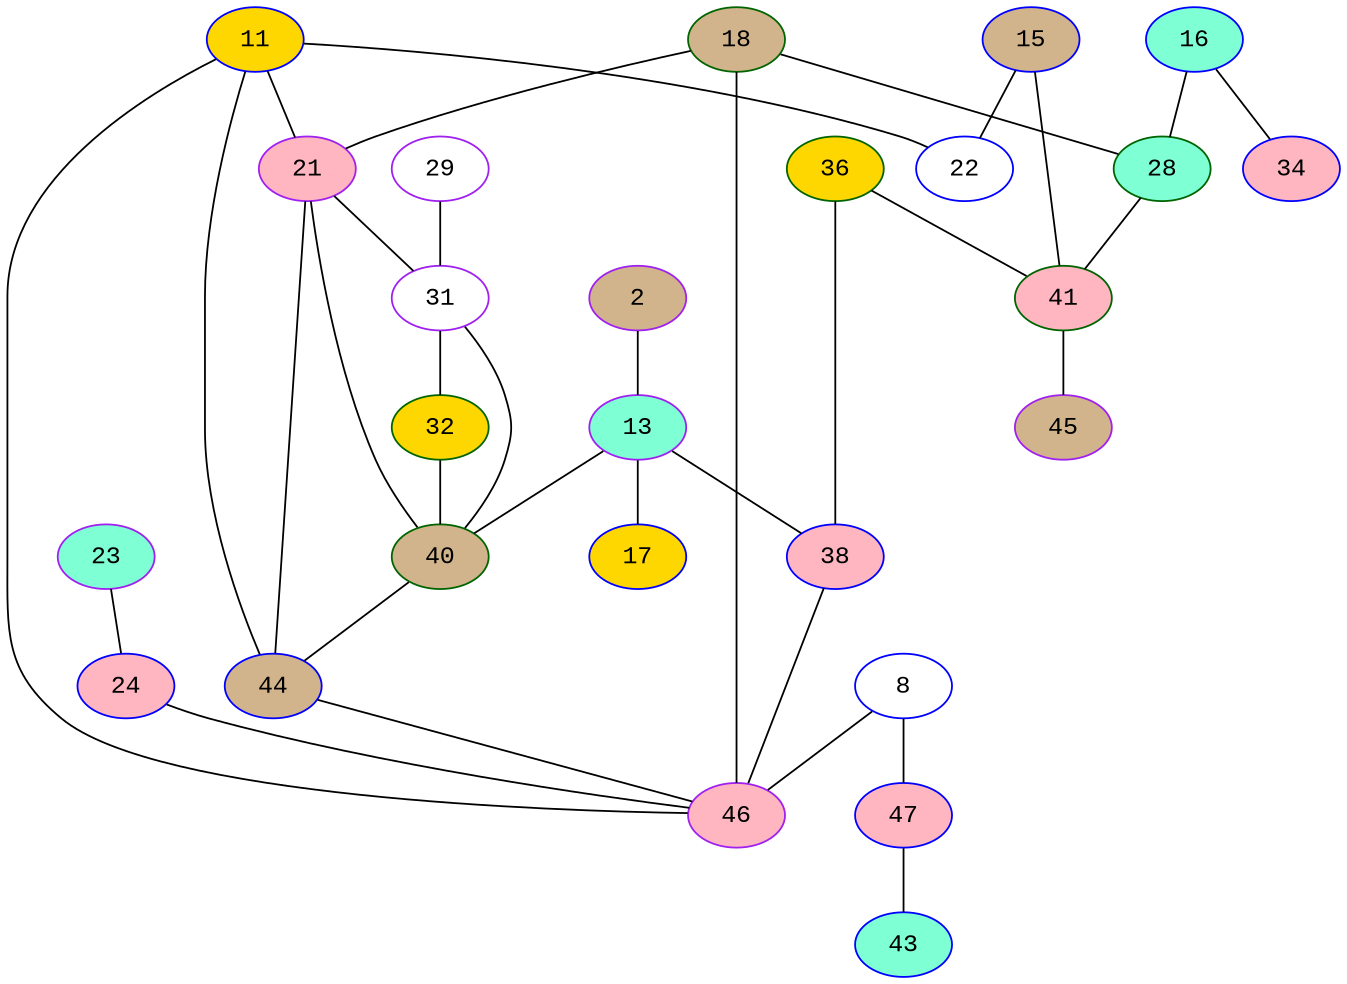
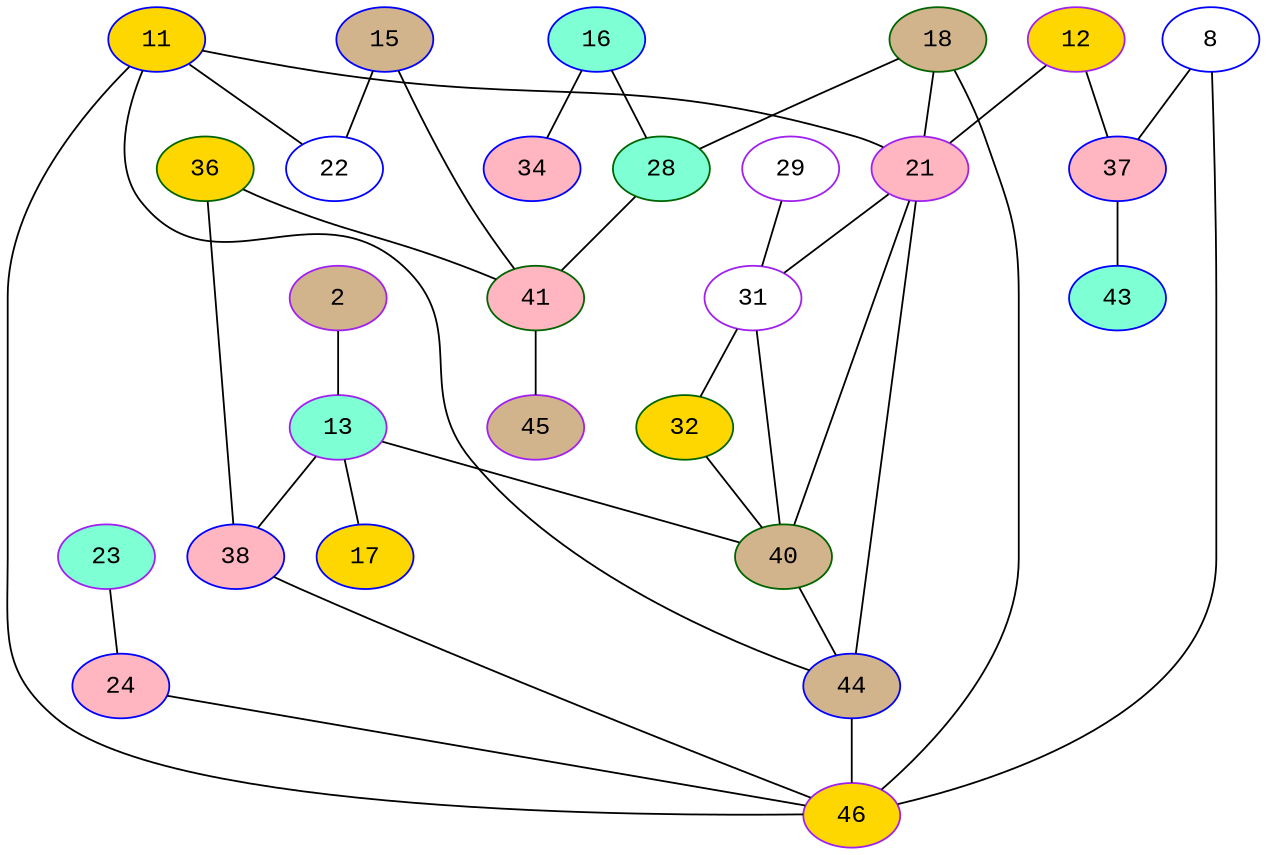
node "12": added
node "46": fillcolor lightpink -> gold
node "47": label "47" -> "37"
